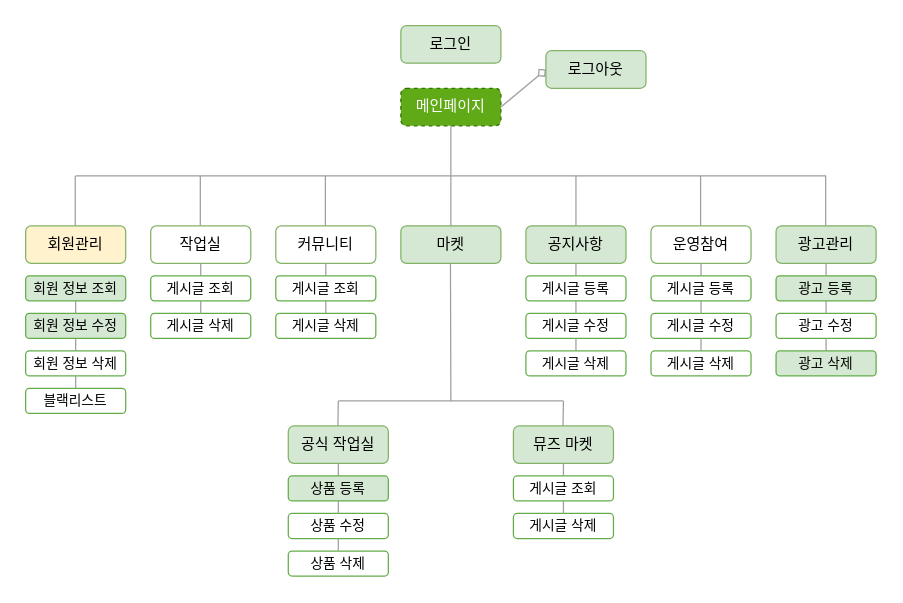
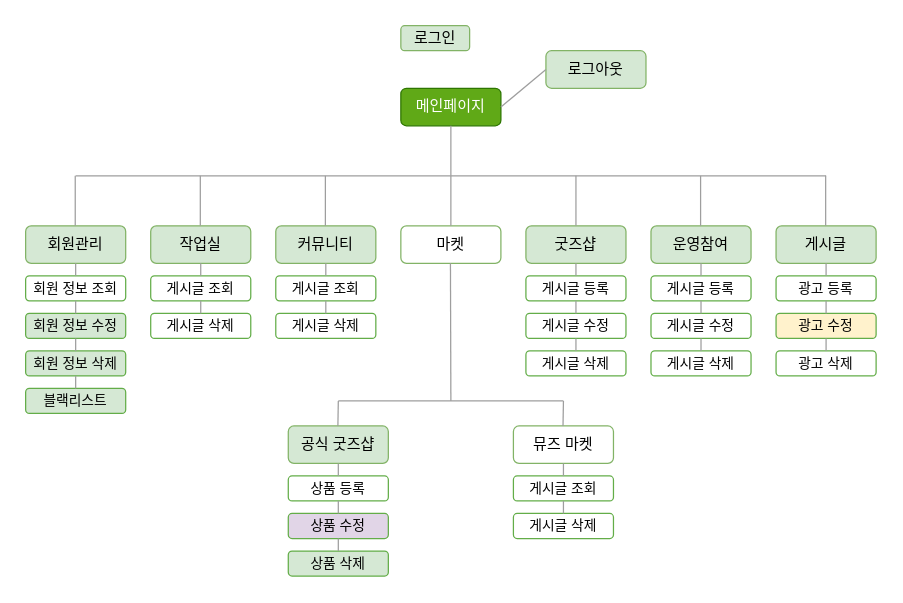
node "로그인": size 100x38 -> 69x25
edge "메인페이지" -> "로그아웃": arrowhead diamond -> none
node "메인페이지": style dashed -> solid
node "회원관리": fillcolor #fff2cc -> #d5e8d4
node "작업실": fillcolor #ffffff -> #d5e8d4
node "커뮤니티": fillcolor #ffffff -> #d5e8d4
node "마켓": fillcolor #d5e8d4 -> #ffffff
node "공지사항": label "공지사항" -> "굿즈샵"
node "운영참여": fillcolor #ffffff -> #d5e8d4
node "광고관리": label "광고관리" -> "게시글"
edge "회원관리" -- "회원 정보 조회": added
node "회원 정보 조회": fillcolor #d5e8d4 -> #ffffff
node "광고 등록": fillcolor #d5e8d4 -> #ffffff
node "광고 수정": fillcolor #ffffff -> #fff2cc
node "회원 정보 삭제": fillcolor #ffffff -> #d5e8d4
node "광고 삭제": fillcolor #d5e8d4 -> #ffffff
node "블랙리스트": fillcolor #ffffff -> #d5e8d4
node "공식 작업실": label "공식 작업실" -> "공식 굿즈샵"
node "뮤즈 마켓": fillcolor #d5e8d4 -> #ffffff
node "상품 등록": fillcolor #d5e8d4 -> #ffffff
node "상품 수정": fillcolor #ffffff -> #e1d5e7
node "상품 삭제": fillcolor #ffffff -> #d5e8d4
